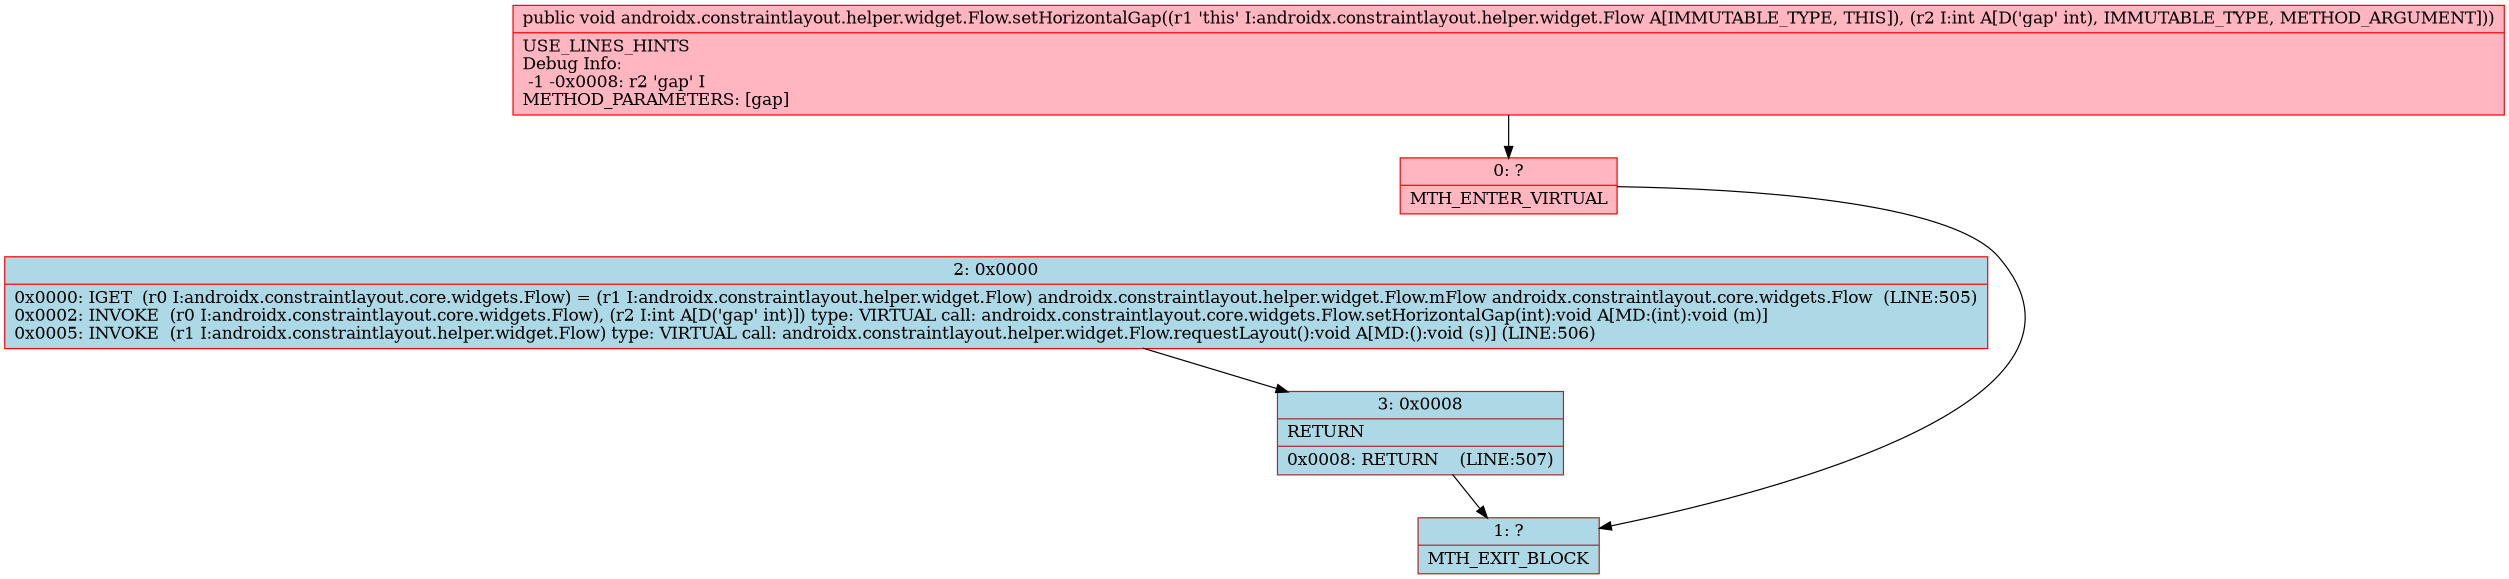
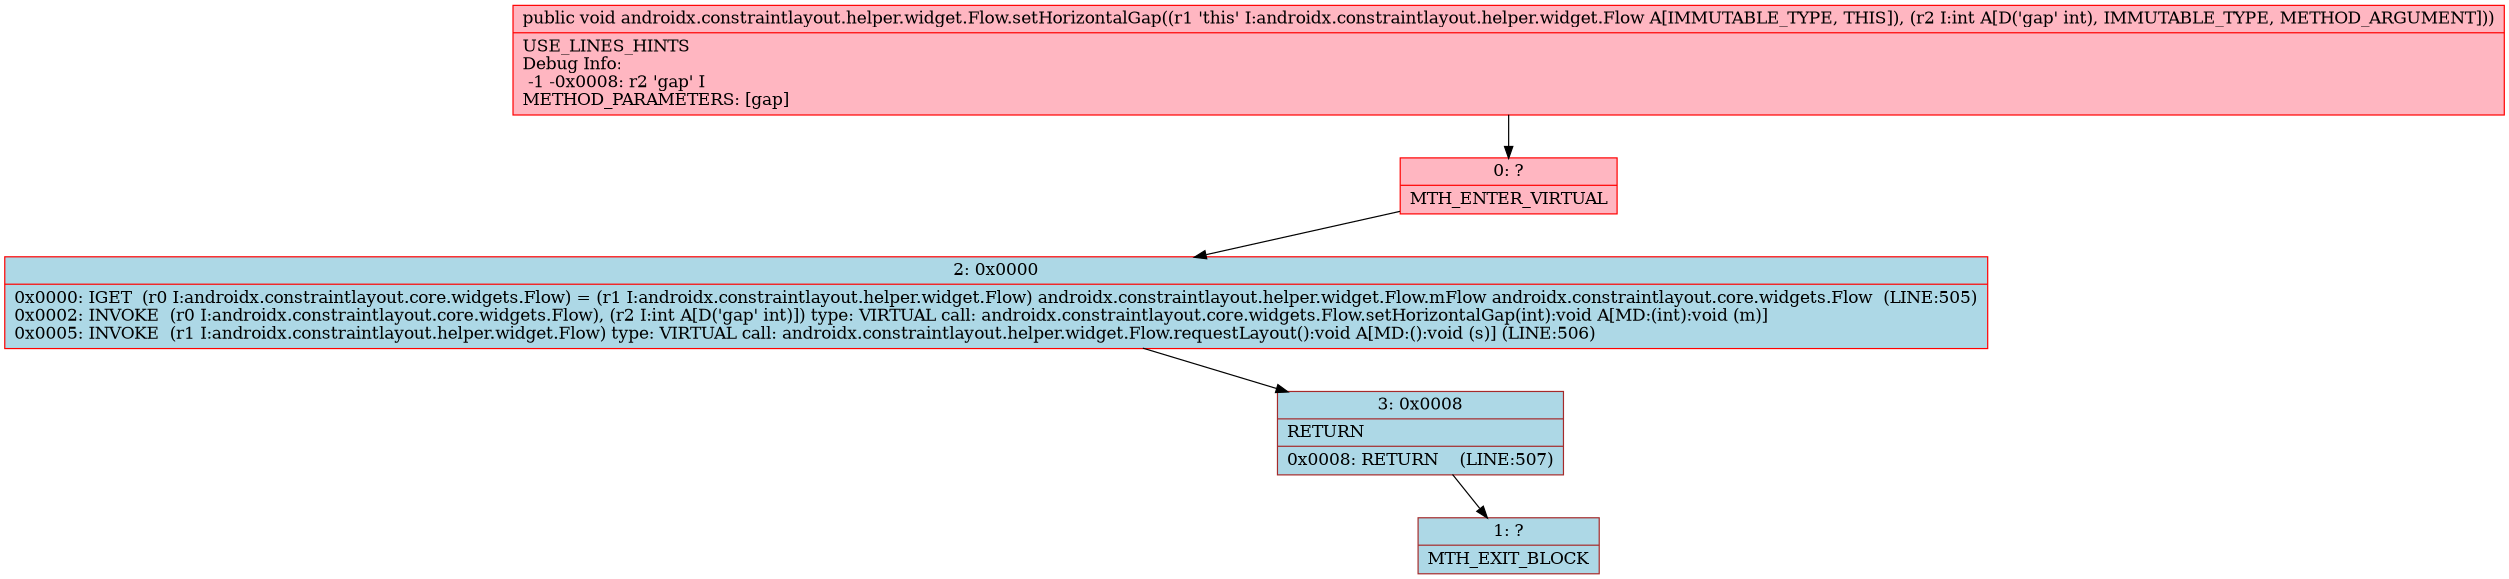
edge "0: ?" -> "1: ?": now "0: ?" -> "2: 0x0000"
